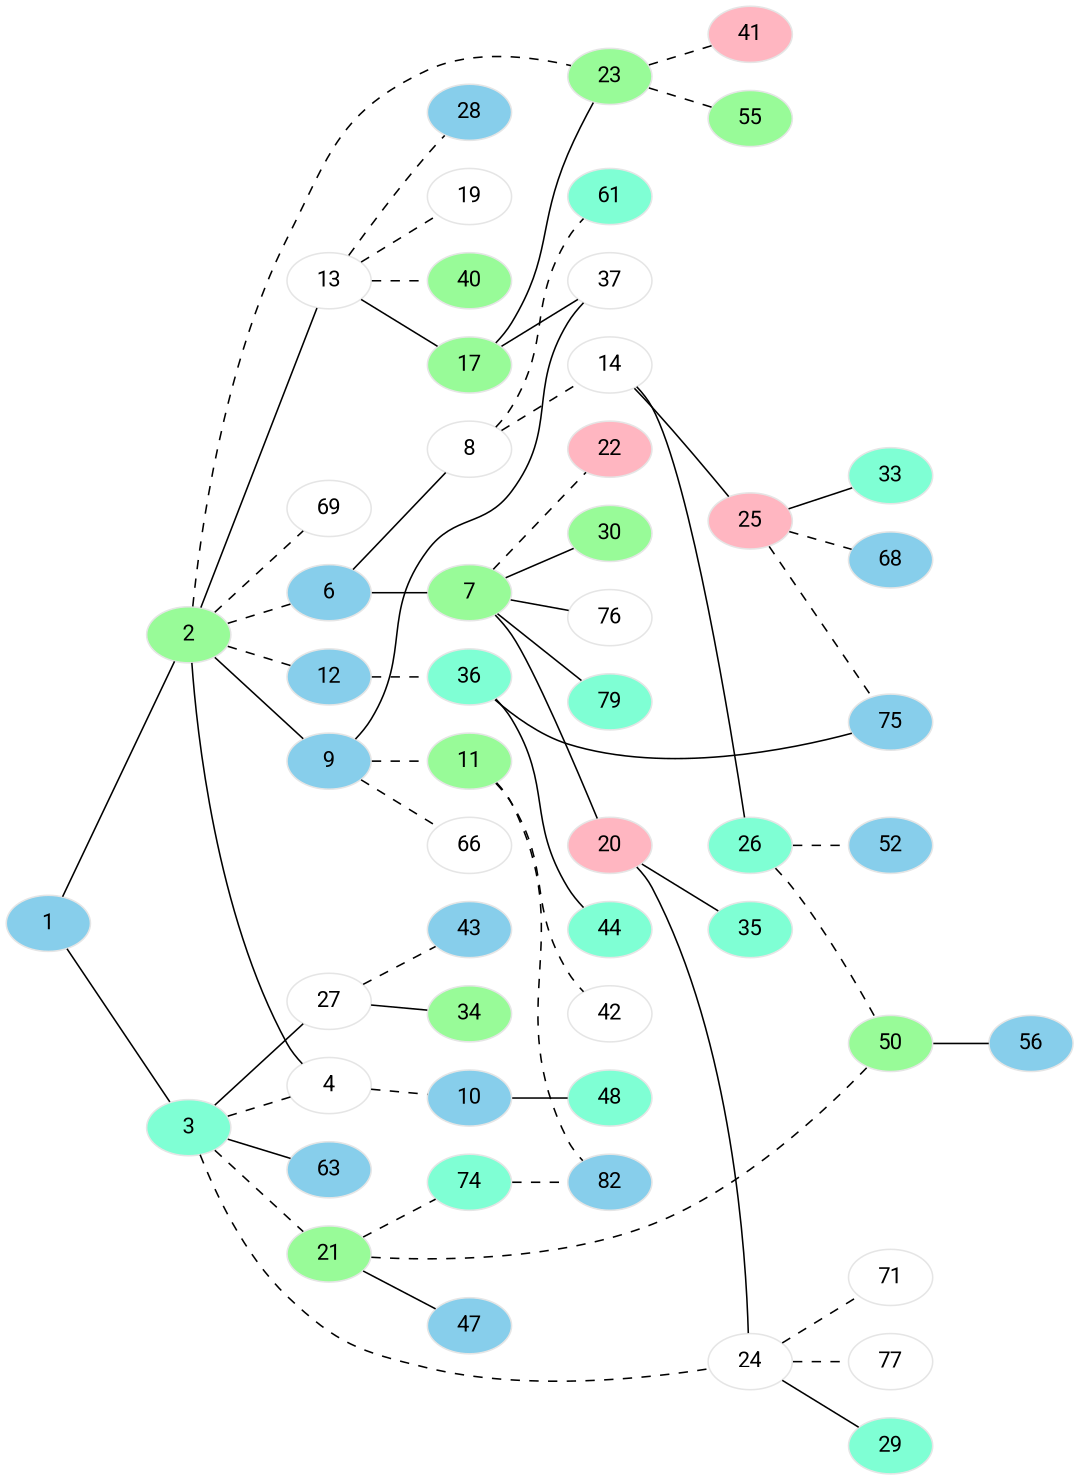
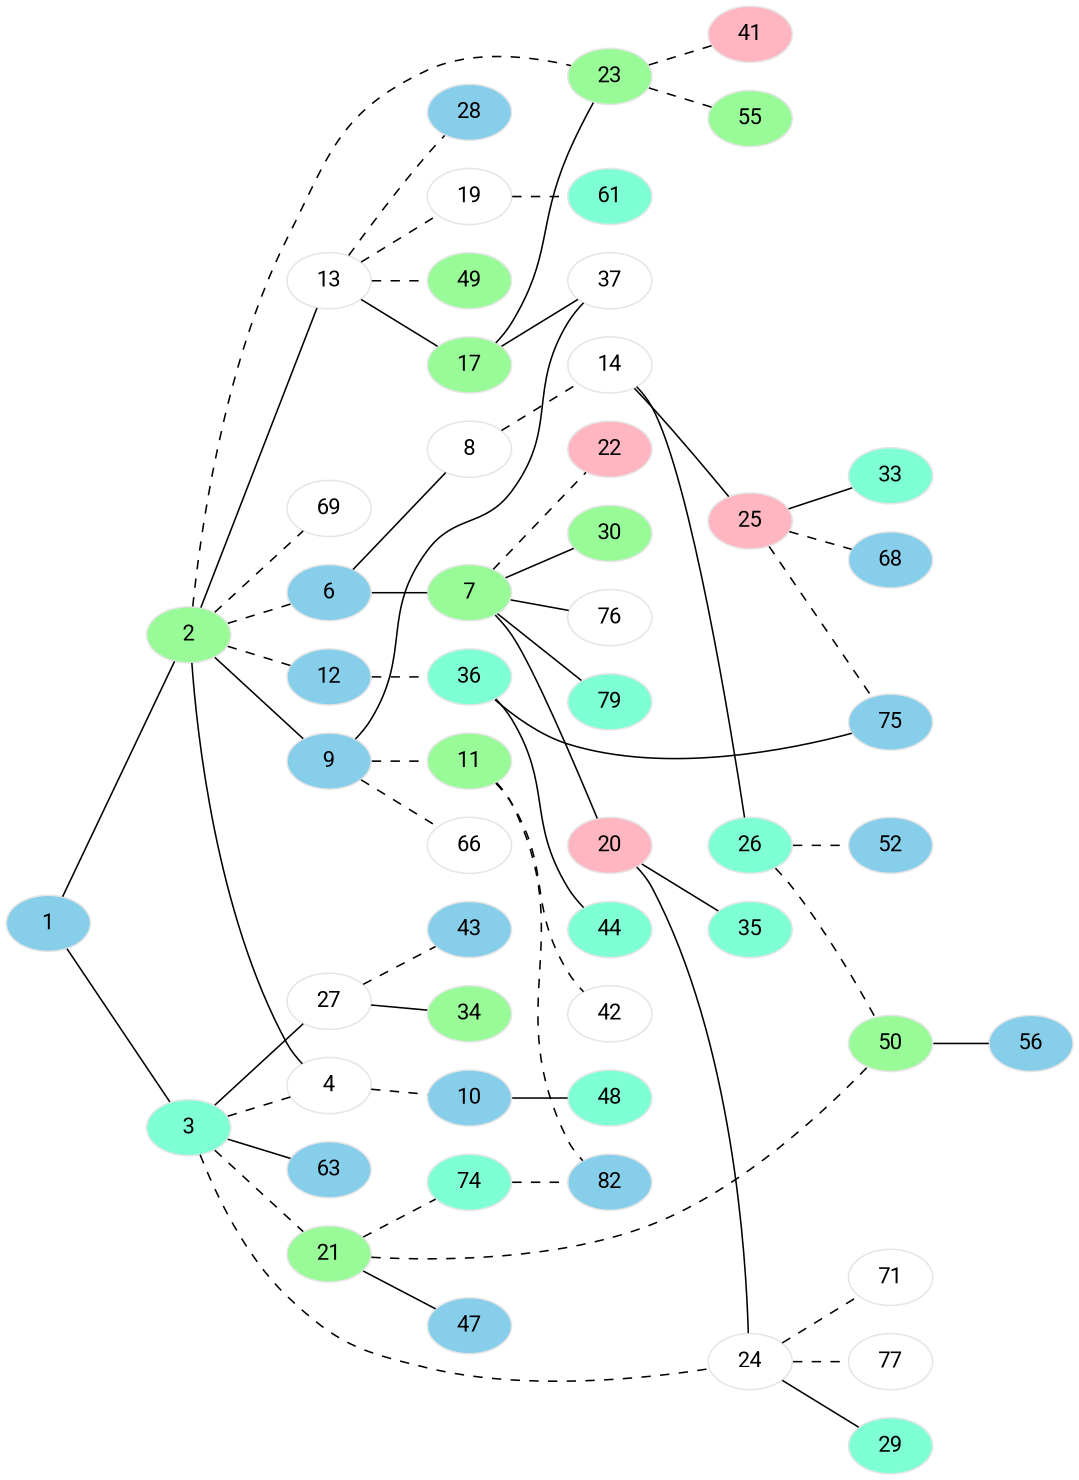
node "40": label "40" -> "49"
edge "61" -- "8": now "61" -- "19"
